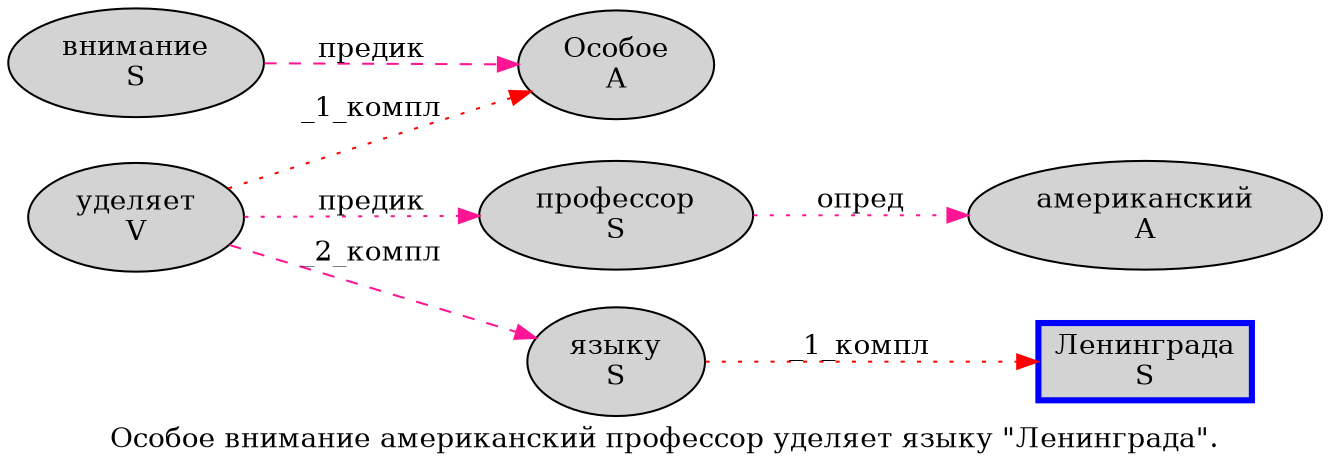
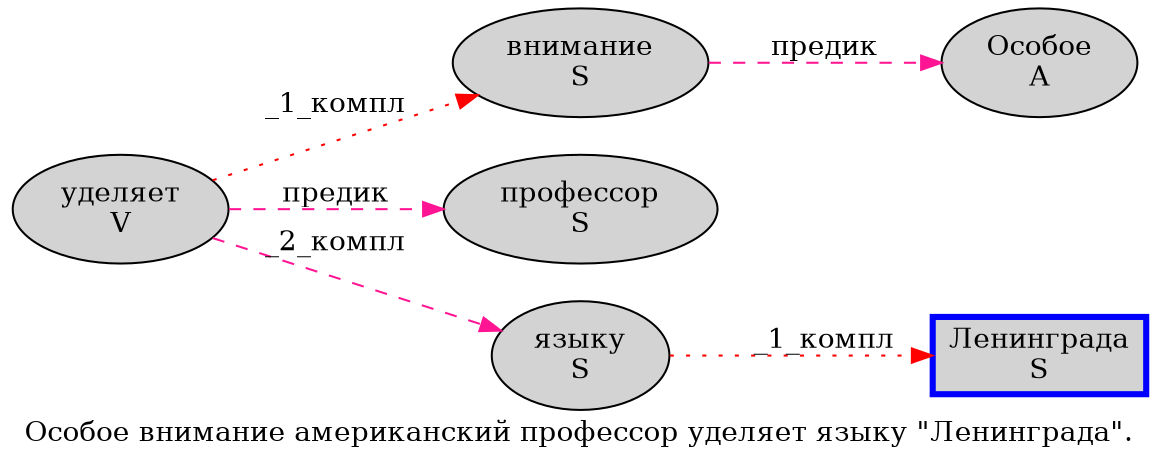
edge "уделяет V" -> "Особое A": now "уделяет V" -> "внимание S"
node "американский A": removed
edge "уделяет V" -> "профессор S": style dotted -> dashed
